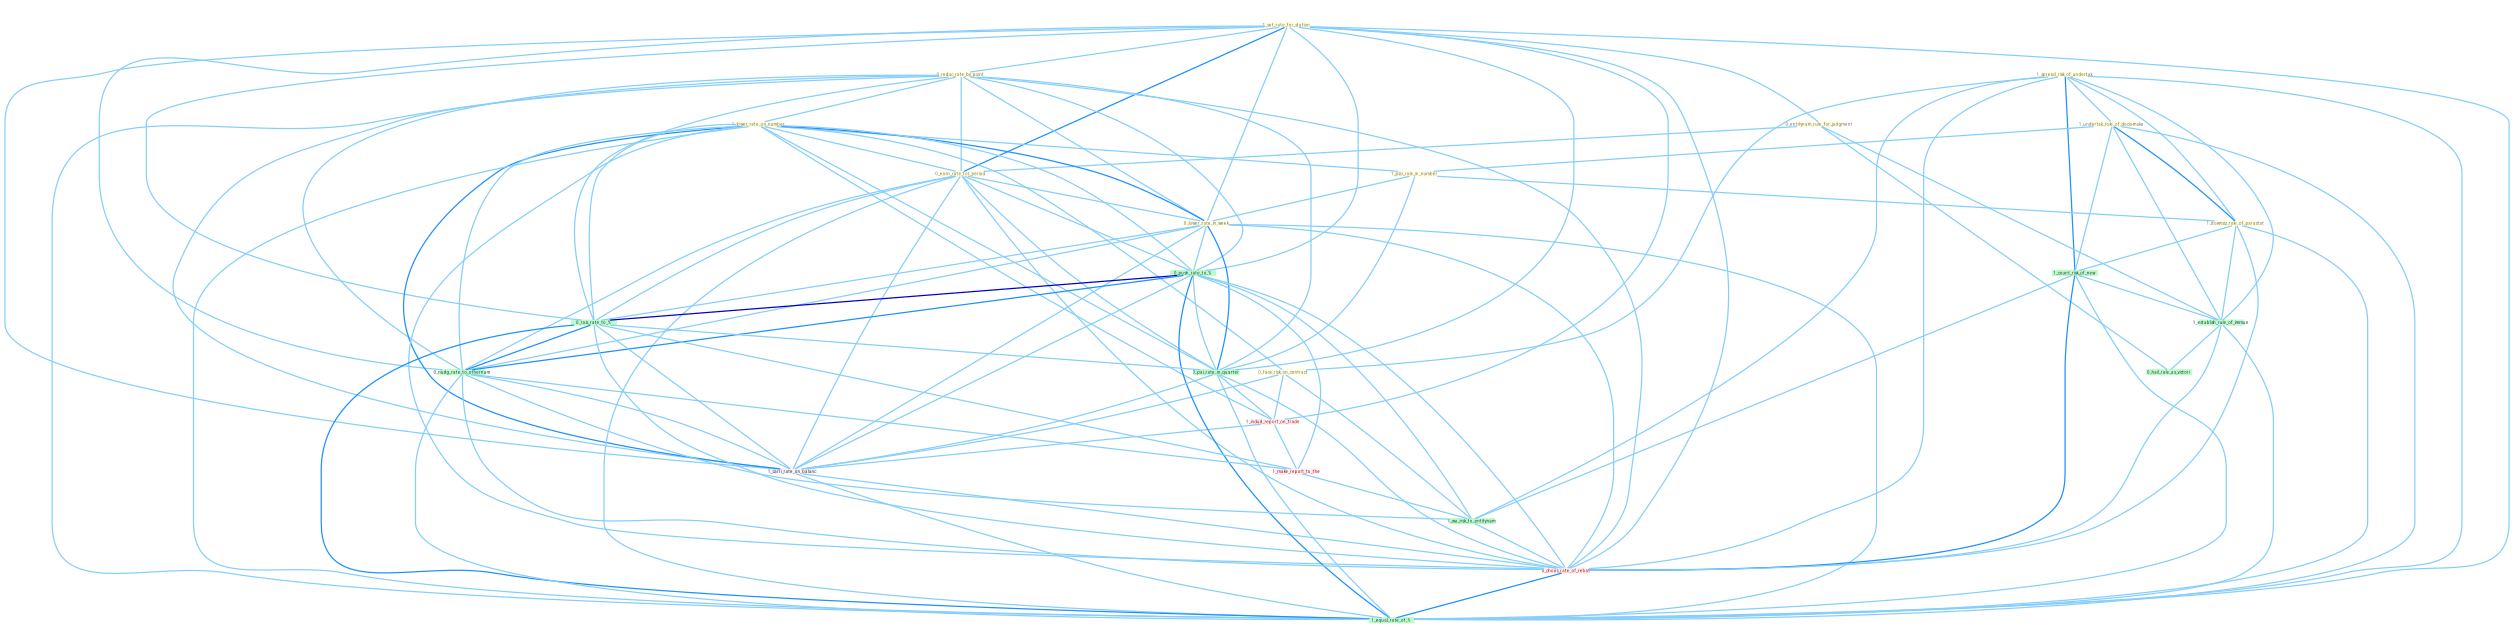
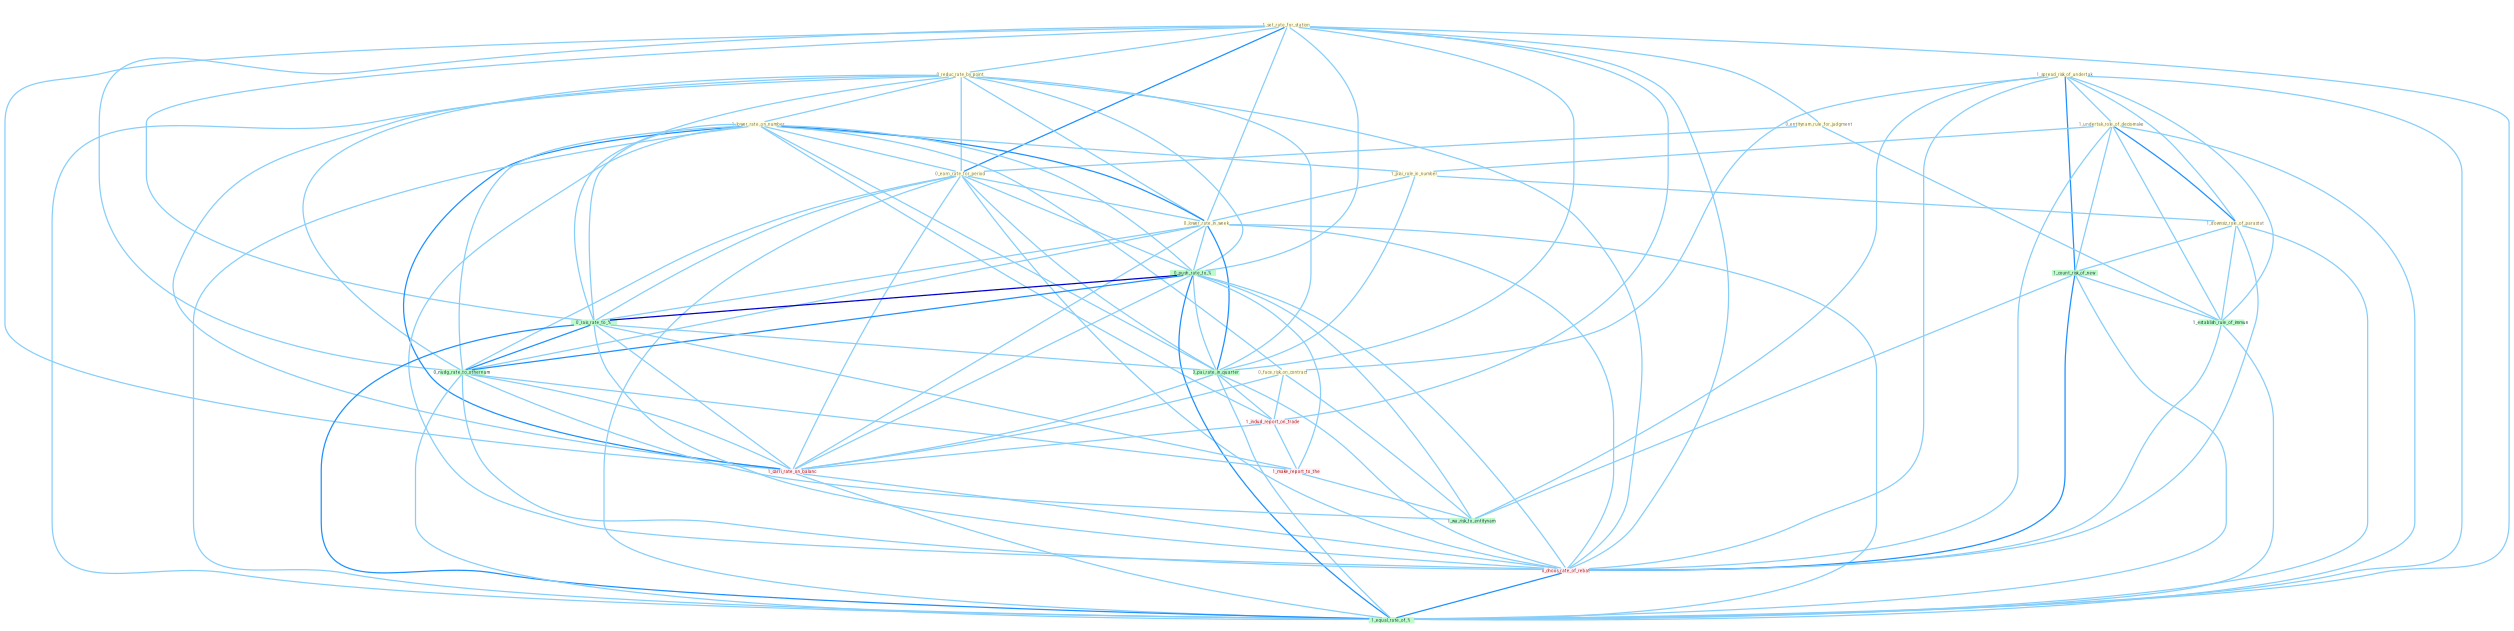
node "0_hail_rule_as_victori": removed
node "1_carri_rate_on_balanc": fontcolor #2f4f4f -> #b22222
edge "1_wa_risk_to_entitynam" -- "0_choos_rate_of_rebat": now "1_undertak_role_of_decis-make" -- "0_choos_rate_of_rebat"
